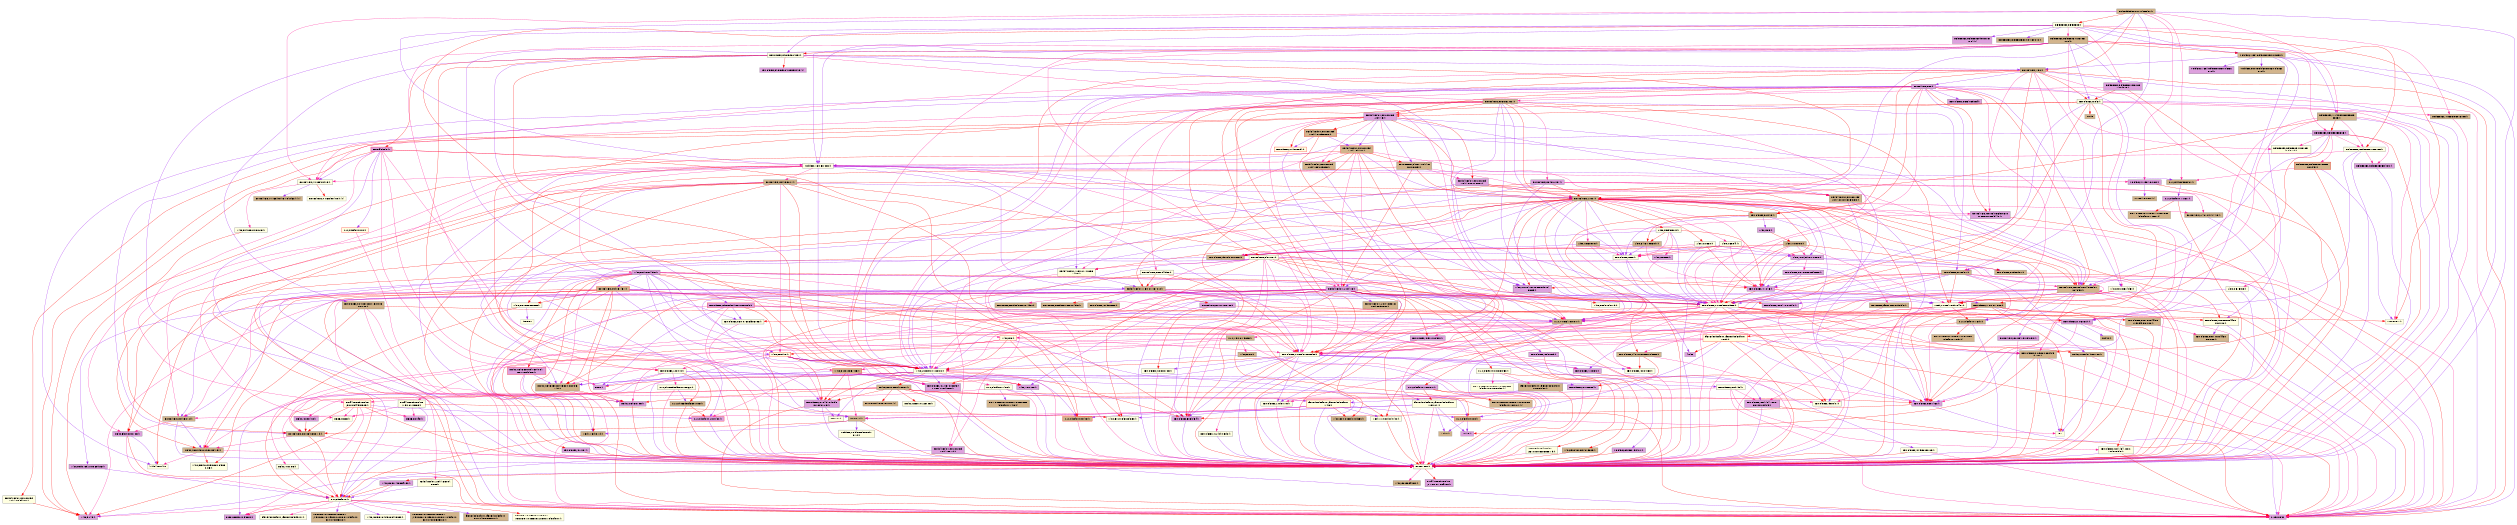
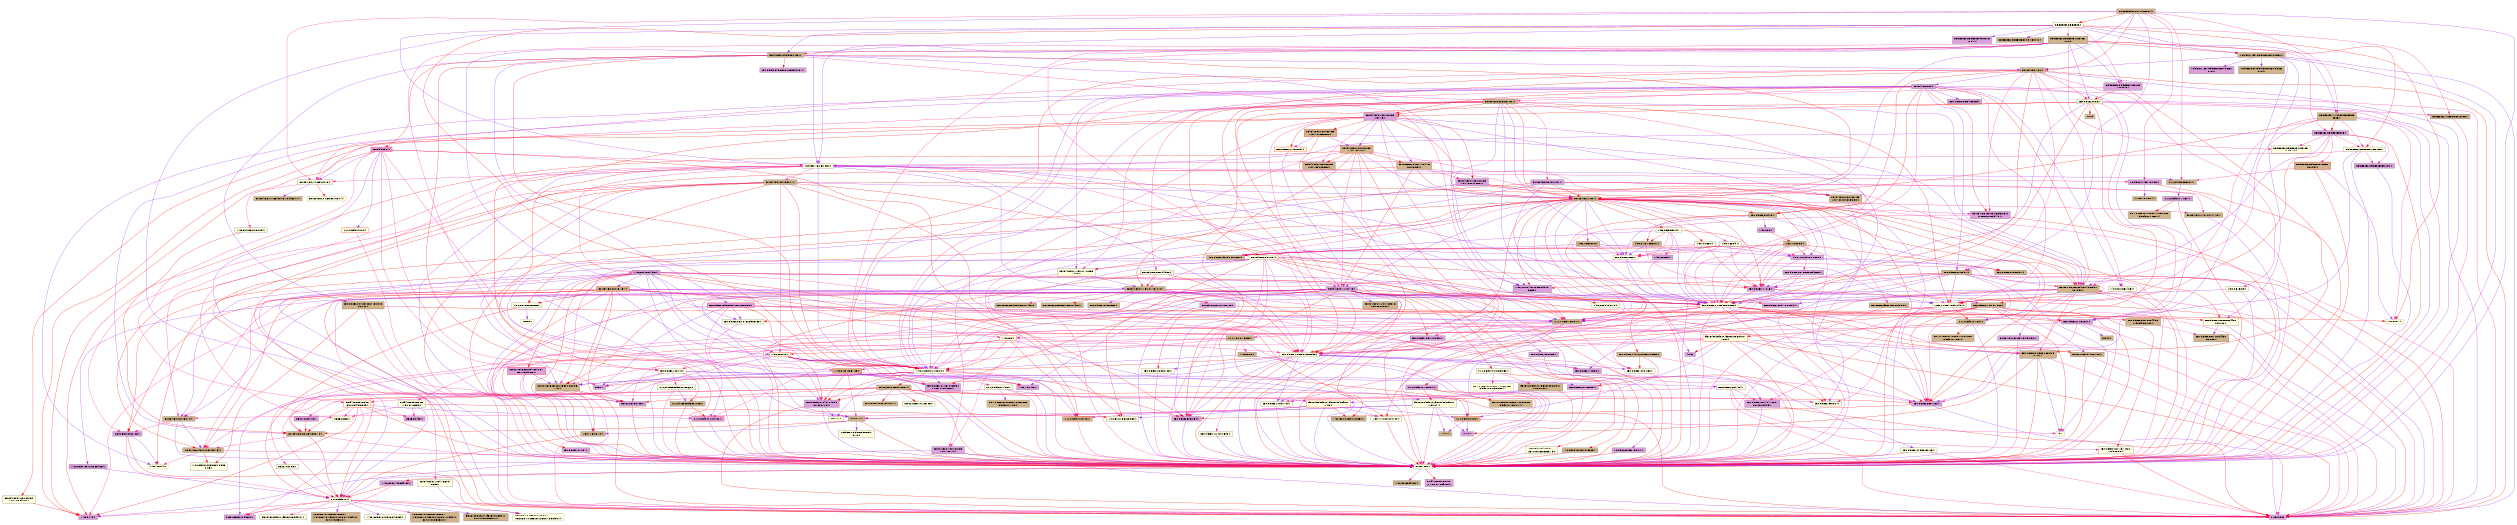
node "Templates/SharedPointer.h": fillcolor lightyellow -> tan
edge "Misc/StructBuilder.h" -> "Templates/AlignmentTemplates.h": removed
edge "Serialization/ArchiveCook Data.h" -> "HAL/Platform.h": now "Serialization/ArchiveCook Data.h" -> "UBT_COMPILED_PLATFORM /UBT_COMPILED_PLATFORMPlatform.h"
